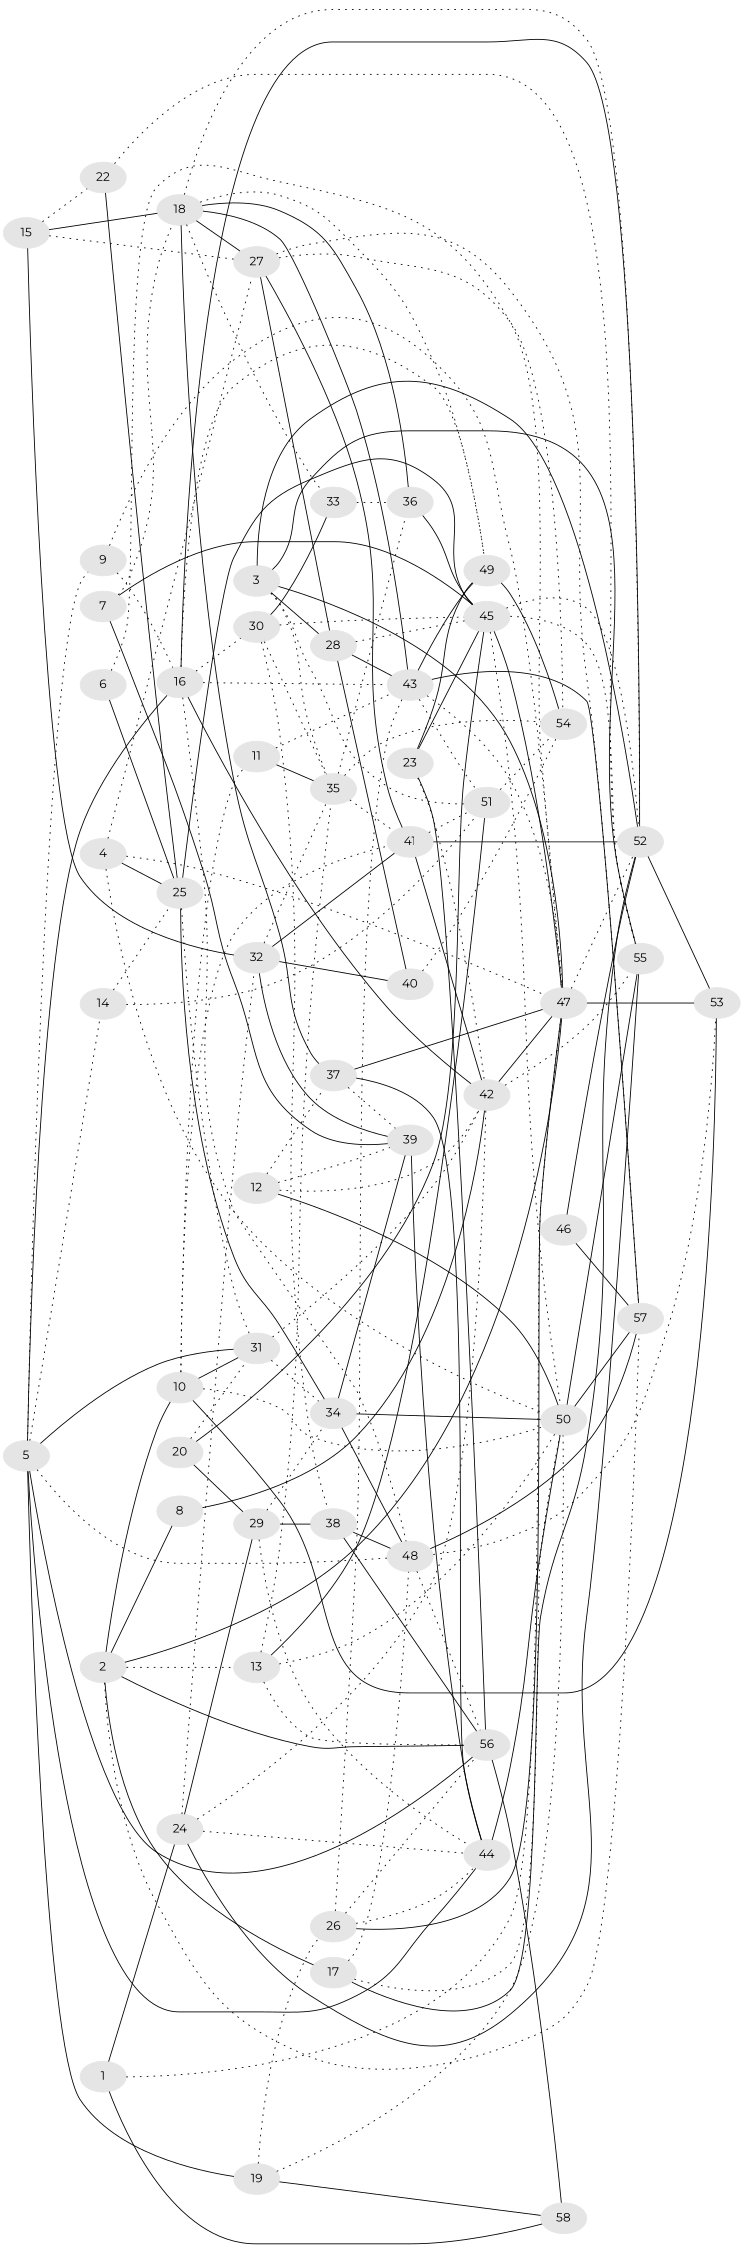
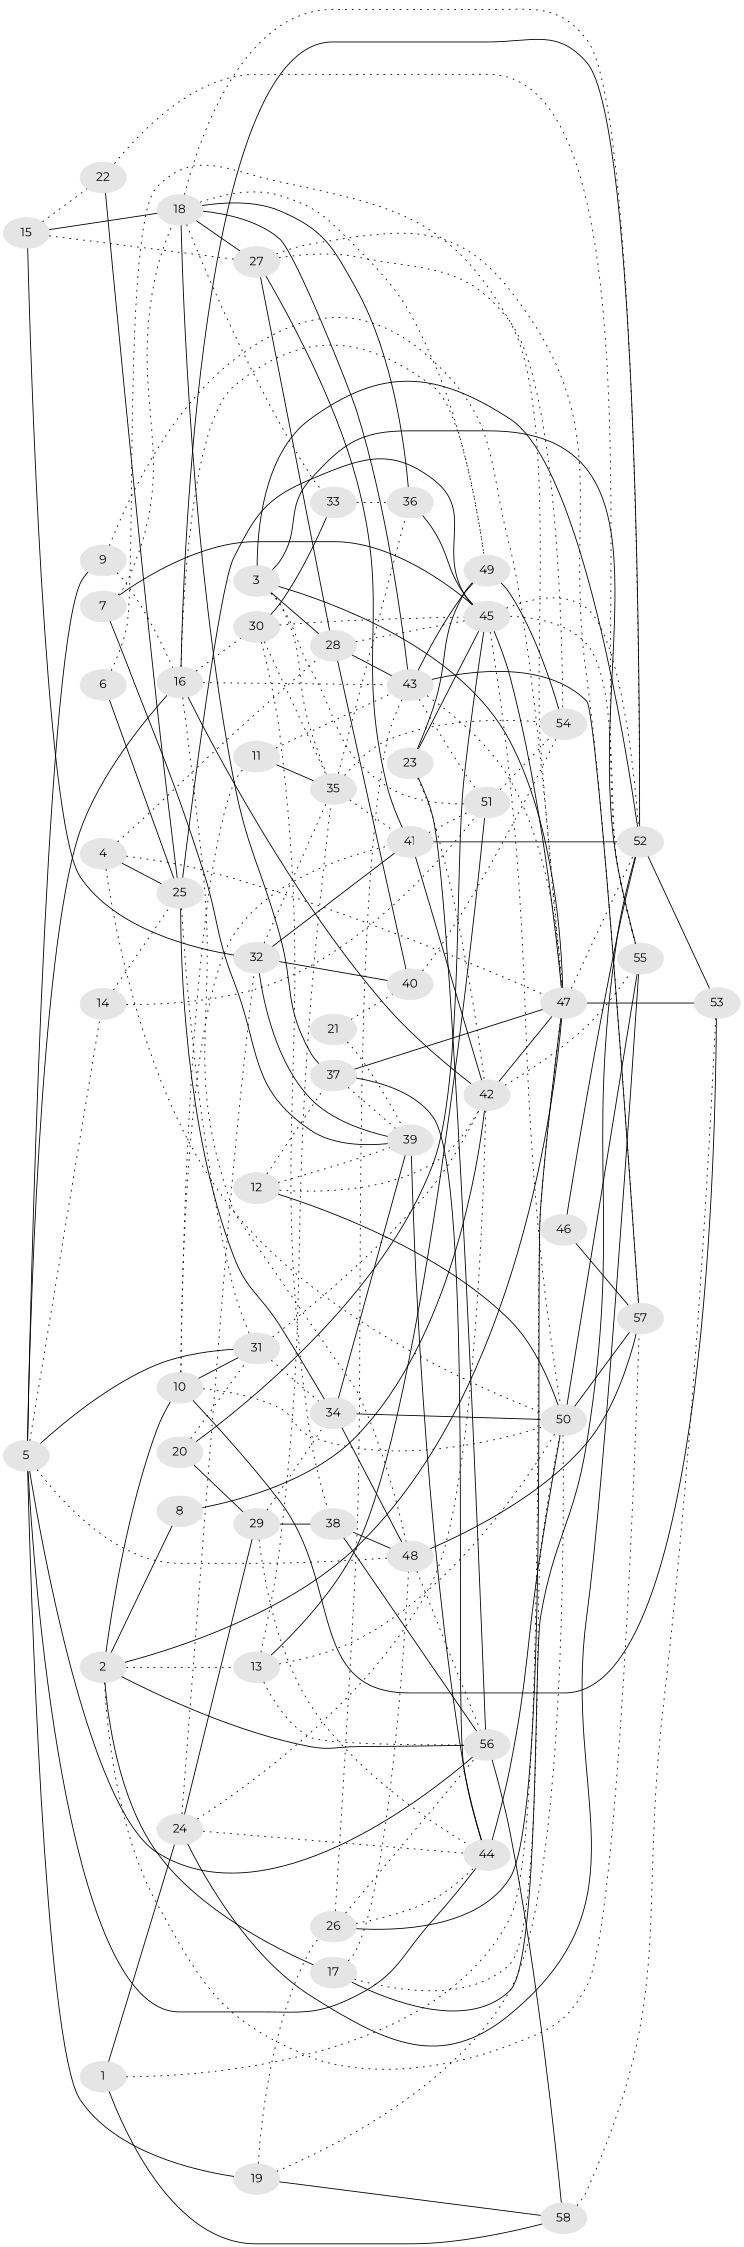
edge "27" -- "4": now "28" -- "4"
edge "9" -- "5": style dotted -> solid
node "21": added
edge "53" -- "48": now "53" -- "58"
